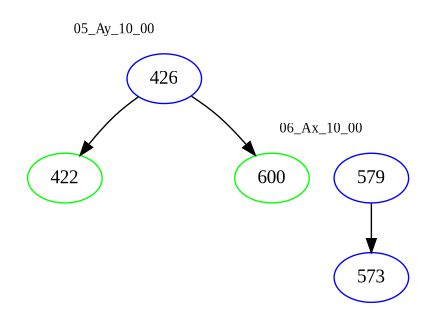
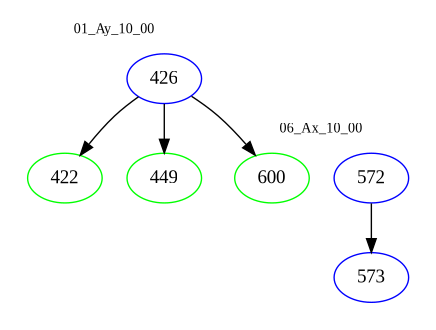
cluster "05_Ay_10_00": label "05_Ay_10_00" -> "01_Ay_10_00"
node "449": added
node "579": label "579" -> "572"
